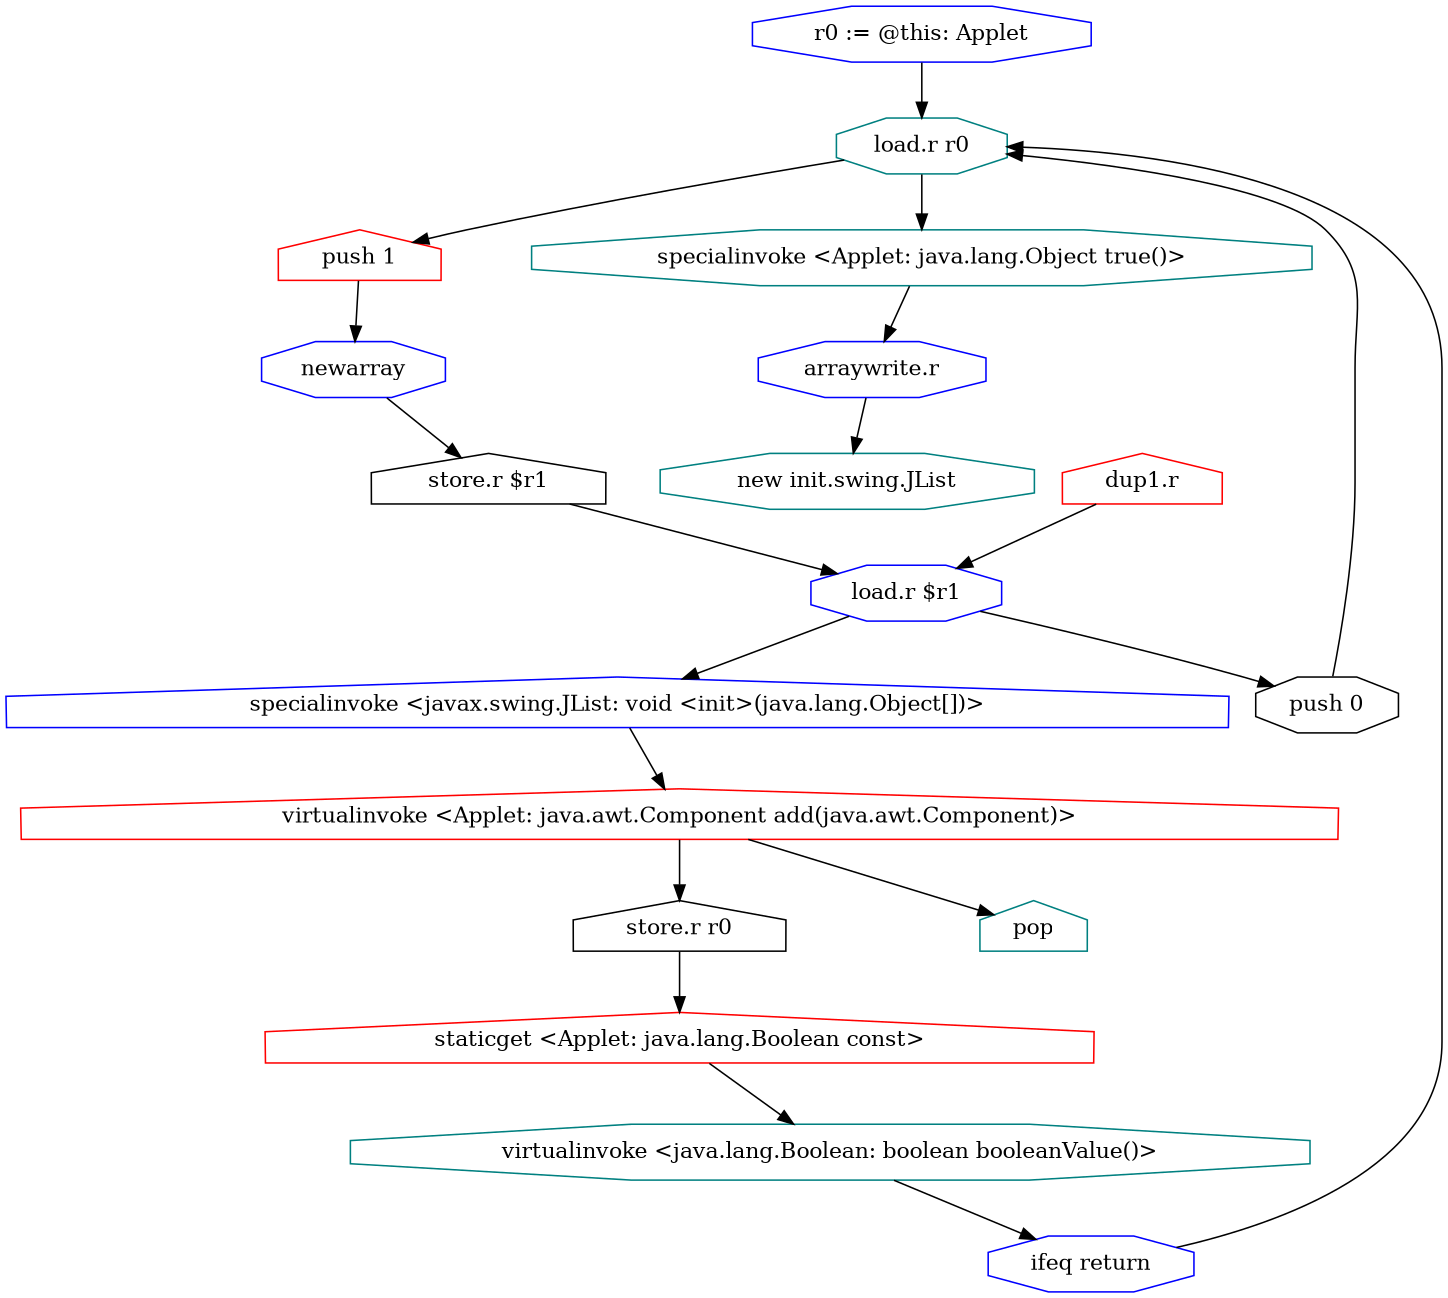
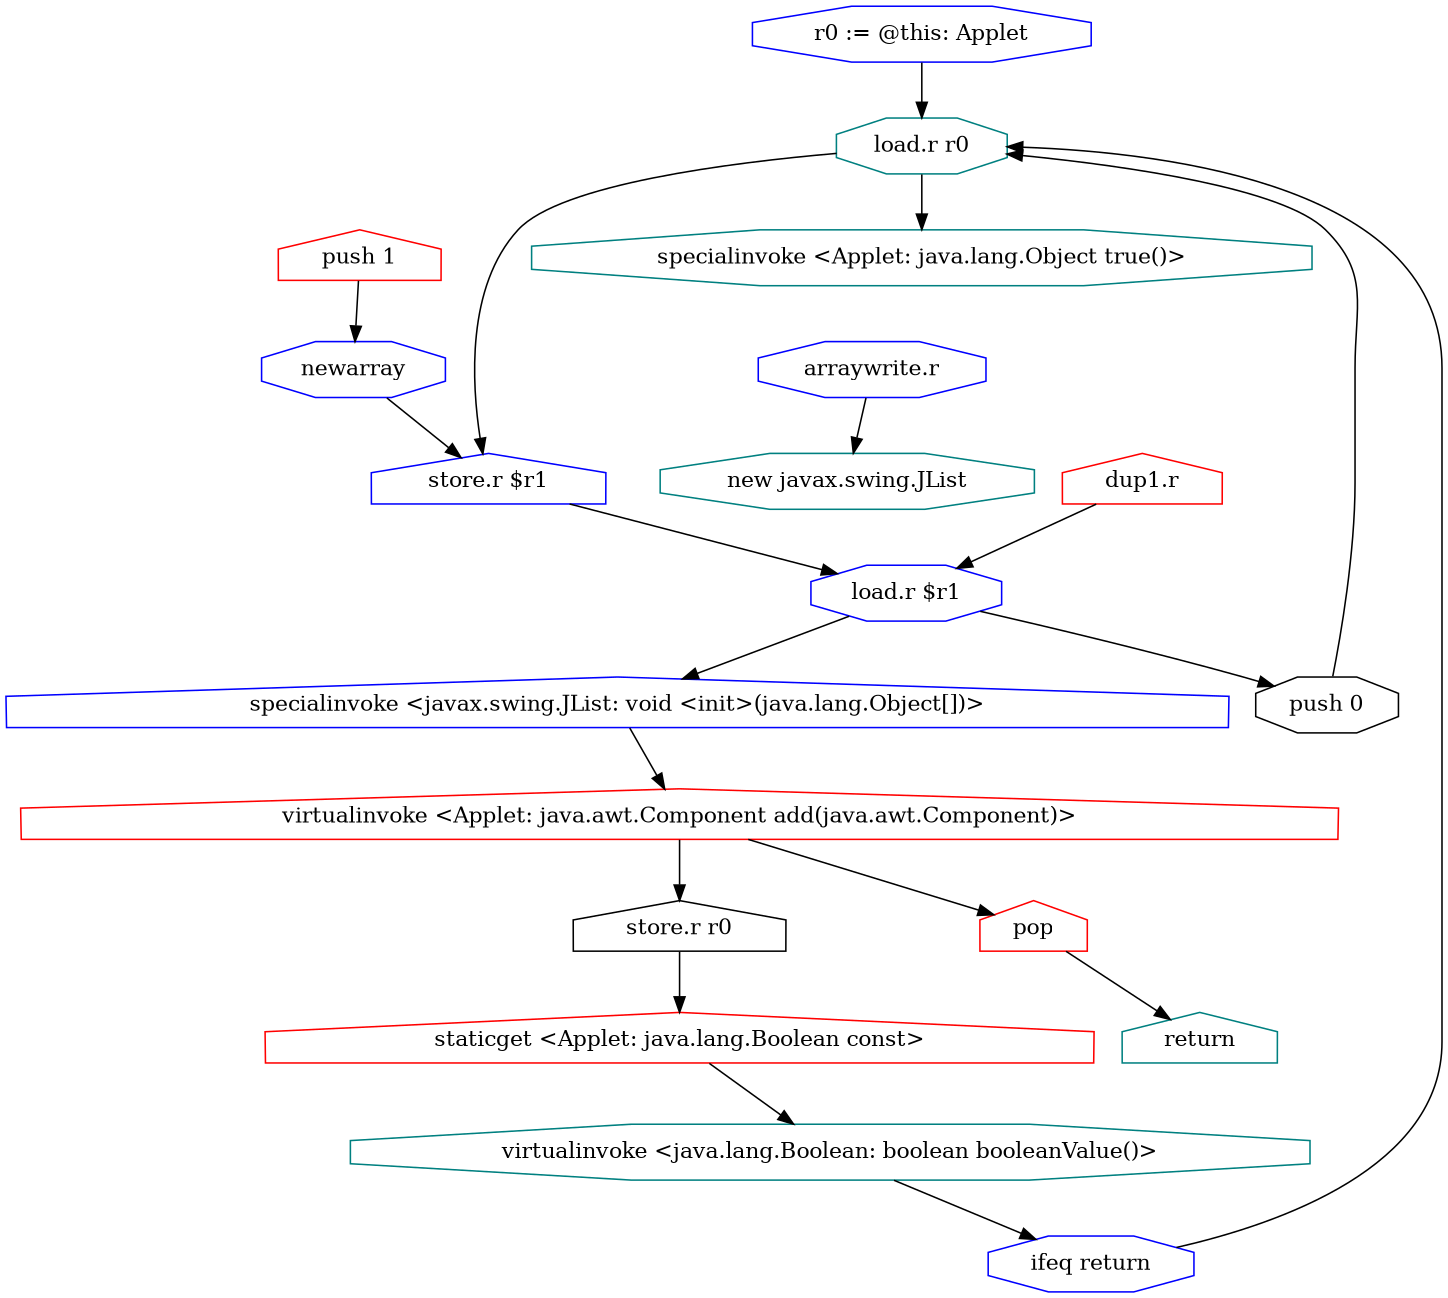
edge "load.r r0" -> "push 1": now "load.r r0" -> "store.r $r1"
edge "specialinvoke <Applet: java.lang.Object true()>" -> "arraywrite.r": removed
node "store.r $r1": color black -> blue
node "new init.swing.JList": label "new init.swing.JList" -> "new javax.swing.JList"
node "pop": color teal -> red
node "return": added
